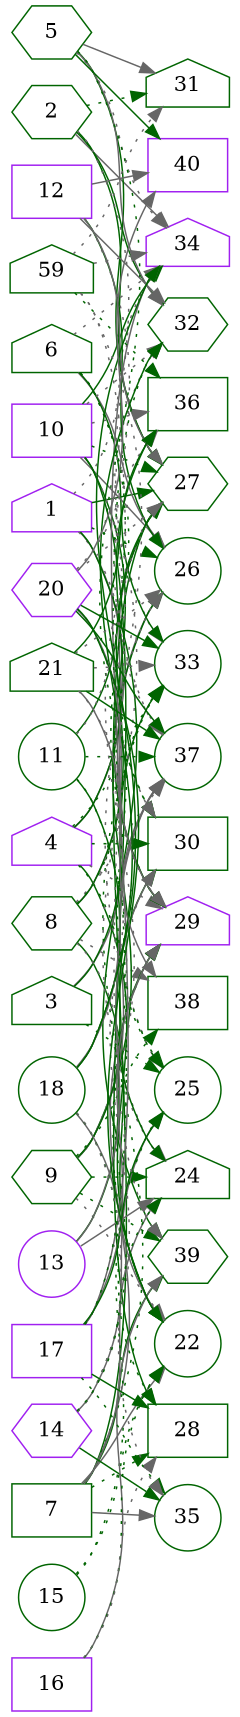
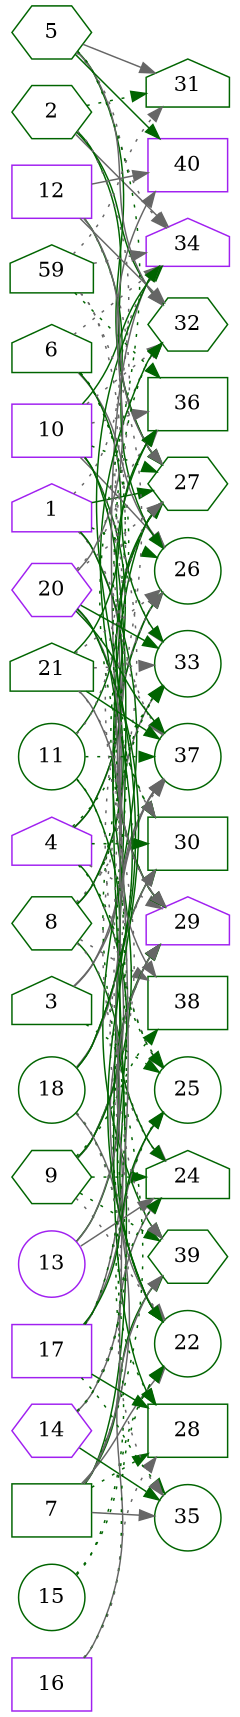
edge "3" -> "33": color darkgreen -> gray40
